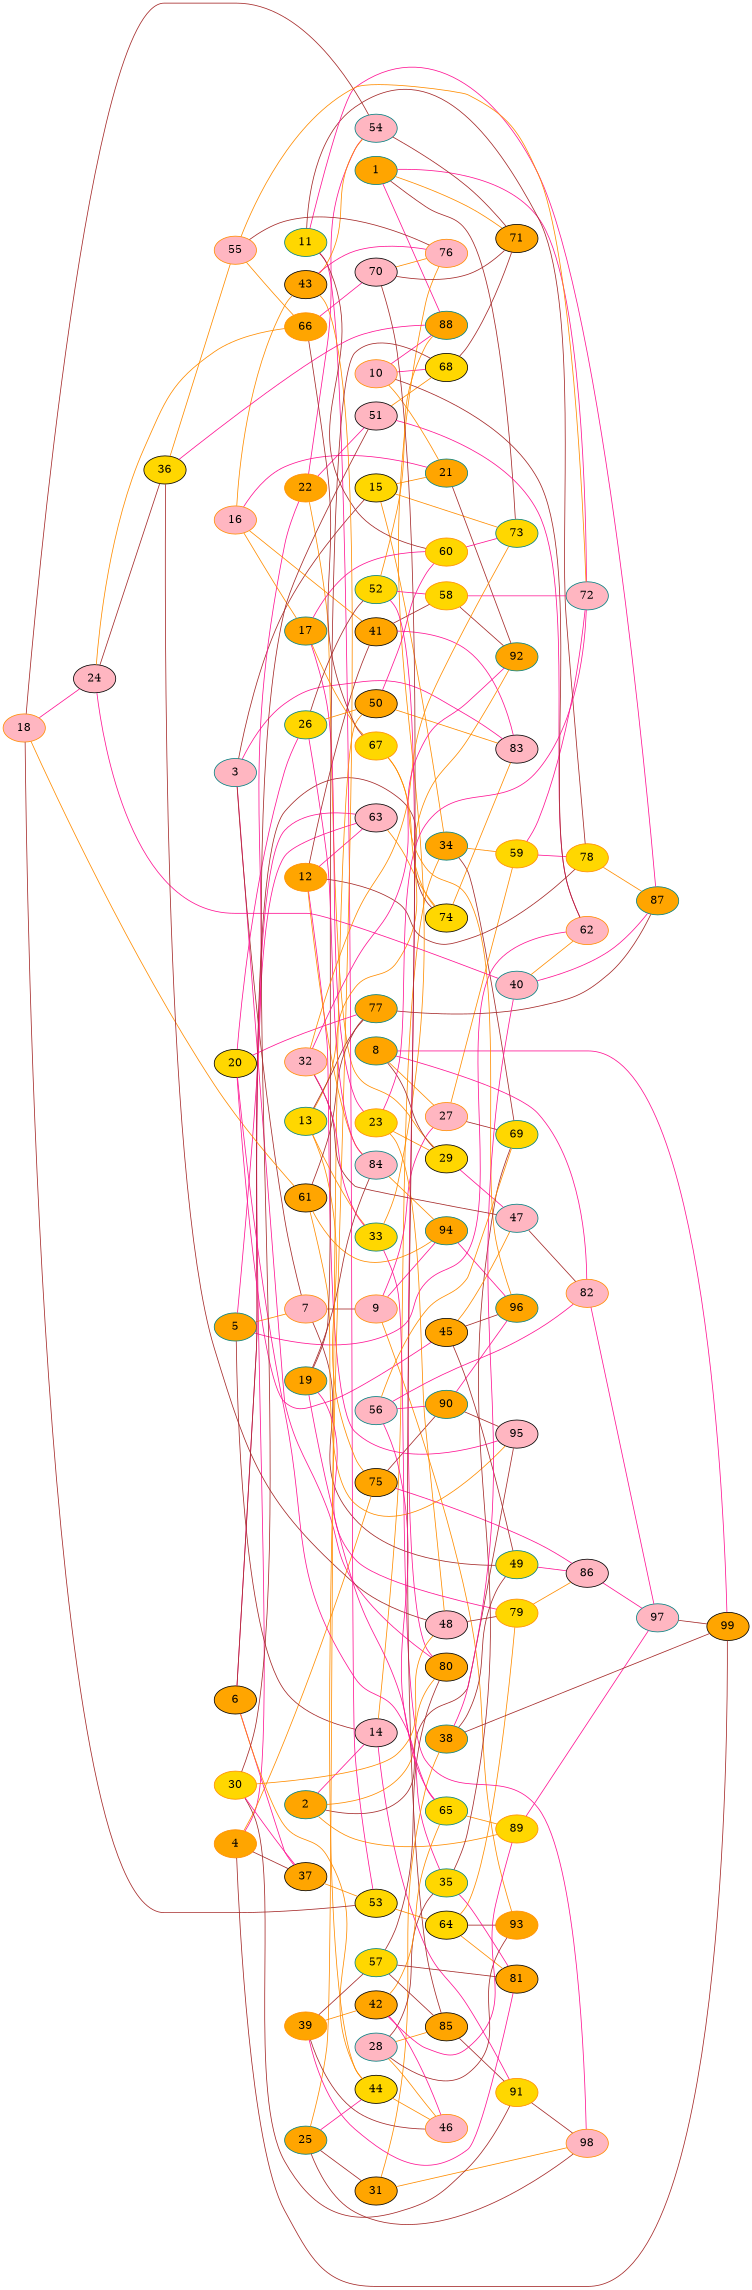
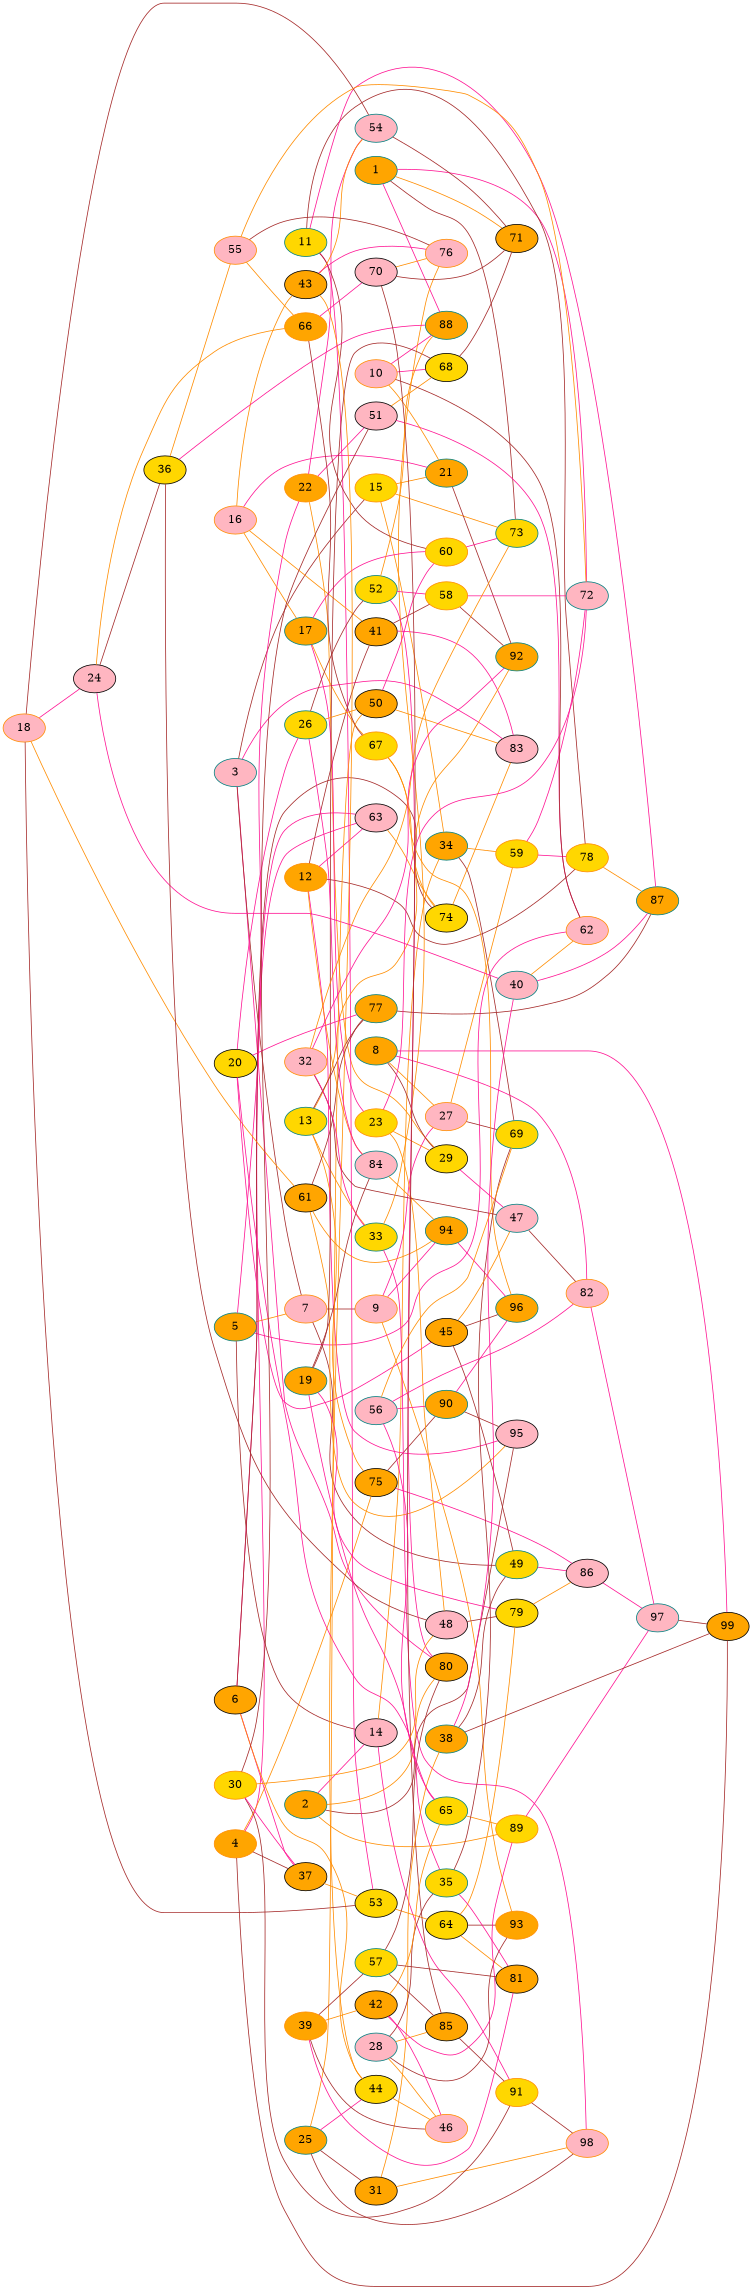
node "15": color black -> darkorange
node "79": color darkorange -> black
